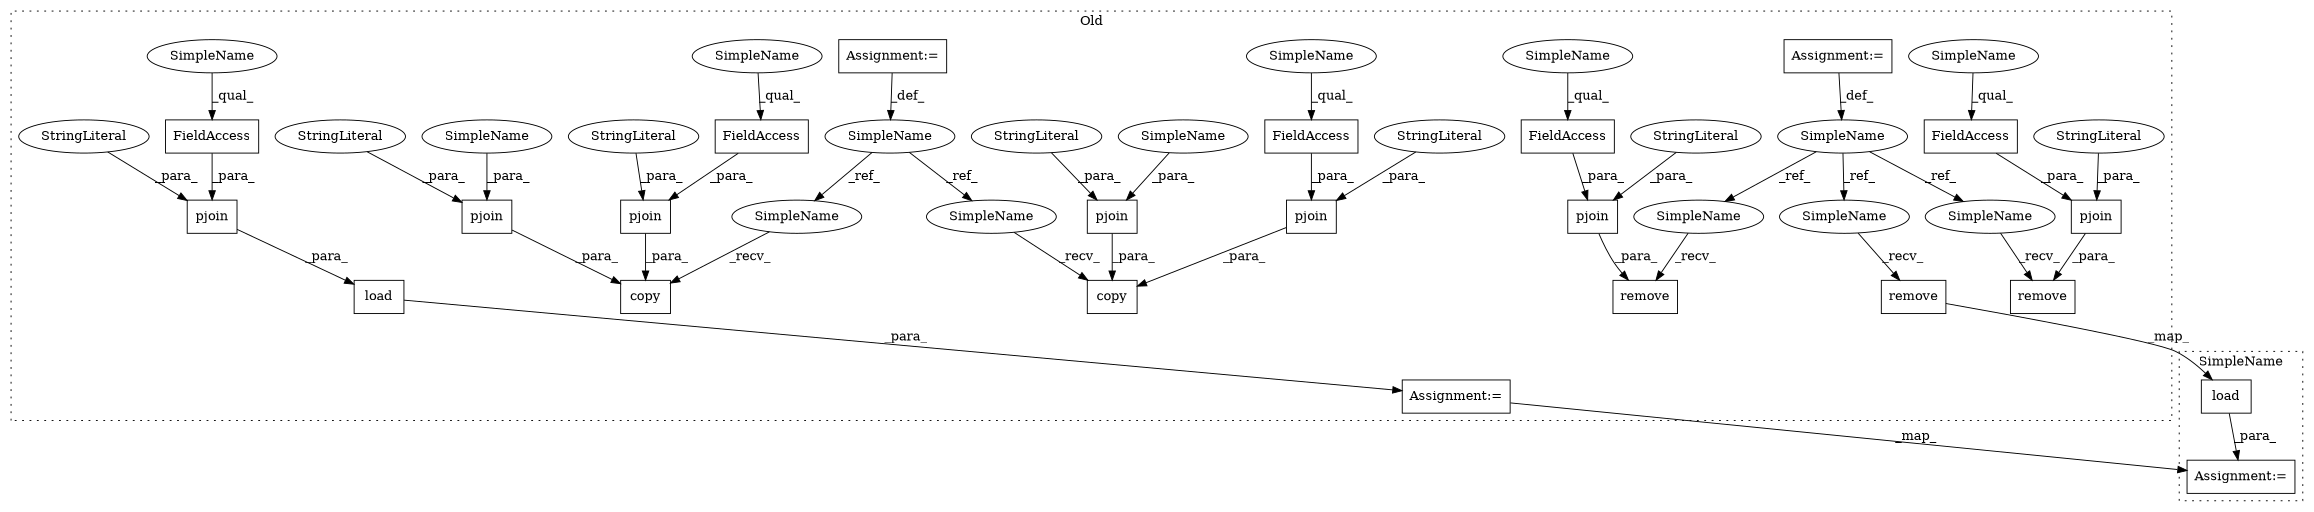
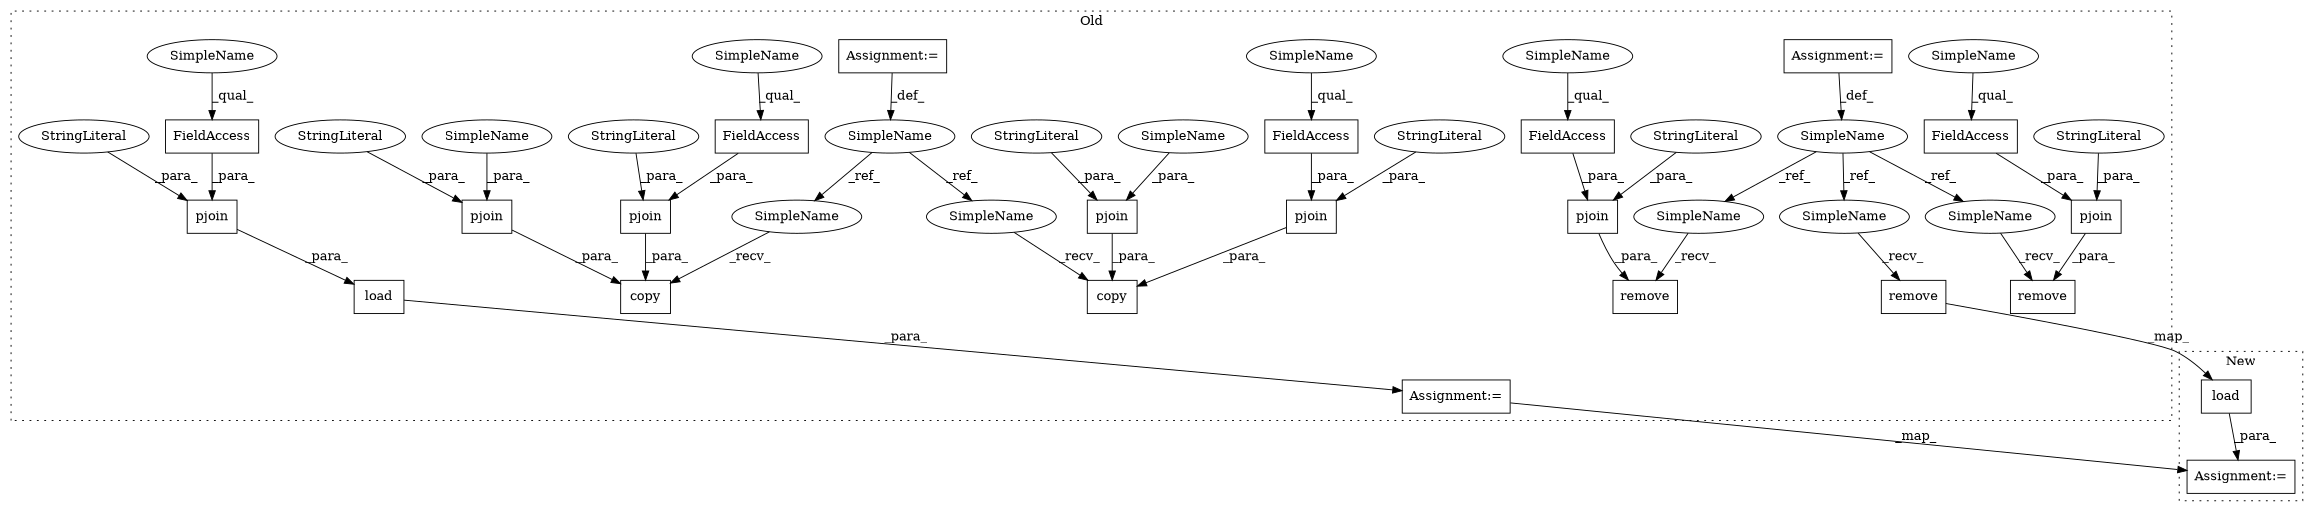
cluster "SimpleName": label "SimpleName" -> "New"
